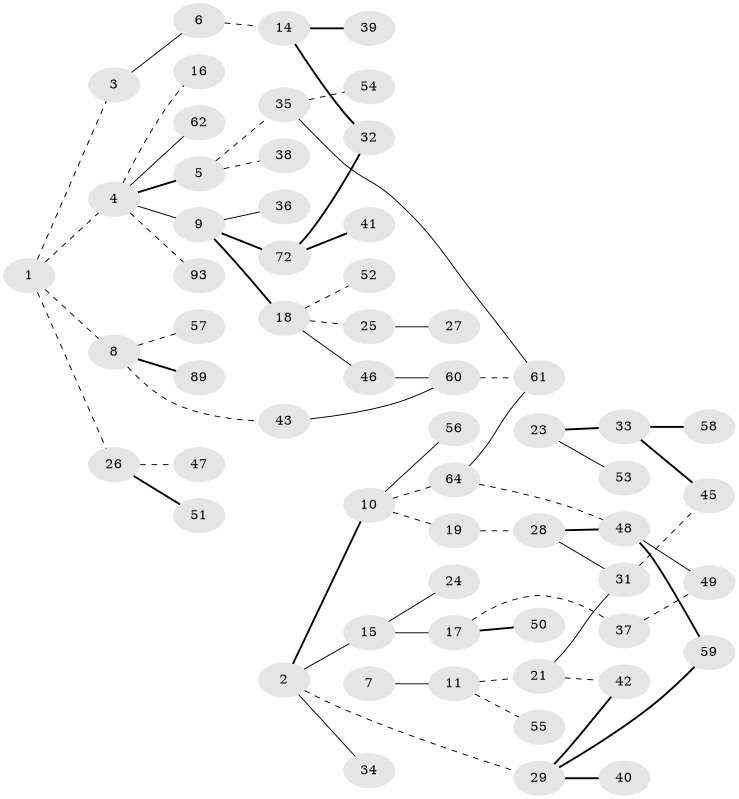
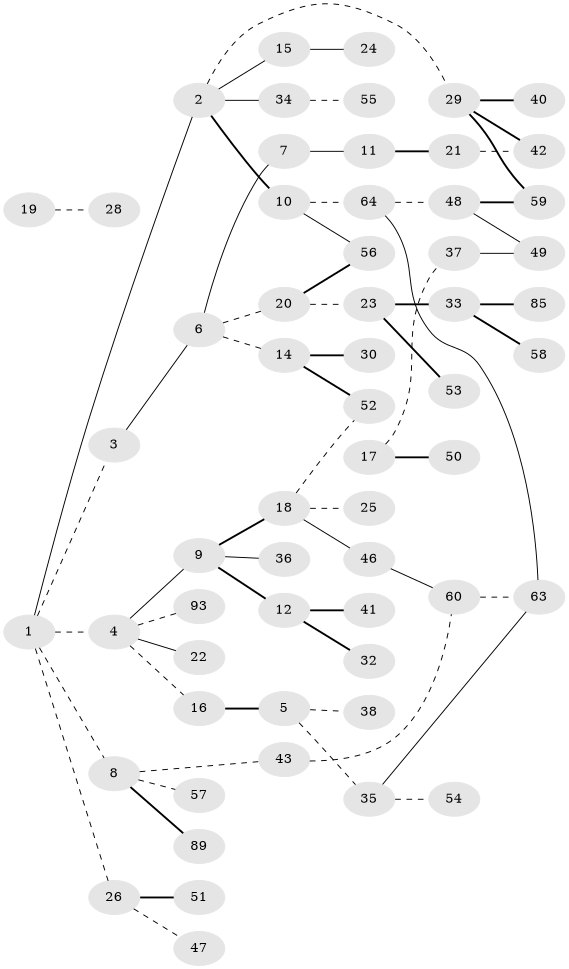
node "39": label "39" -> "30"
edge "14" -- "32": now "14" -- "52"
node "62": label "62" -> "22"
edge "5" -- "4": now "5" -- "16"
edge "7" -- "6": added
node "72": label "72" -> "12"
node "20": added
node "27": removed
edge "2" -- "1": added
node "61": label "61" -> "63"
edge "60" -- "43": style solid -> dashed
edge "23" -- "53": style solid -> bold
node "45": label "45" -> "85"
edge "10" -- "19": removed
edge "48" -- "28": removed
node "31": removed
edge "49" -- "37": style dashed -> solid
edge "15" -- "17": removed
edge "21" -- "11": style dashed -> bold
edge "11" -- "55": now "34" -- "55"
